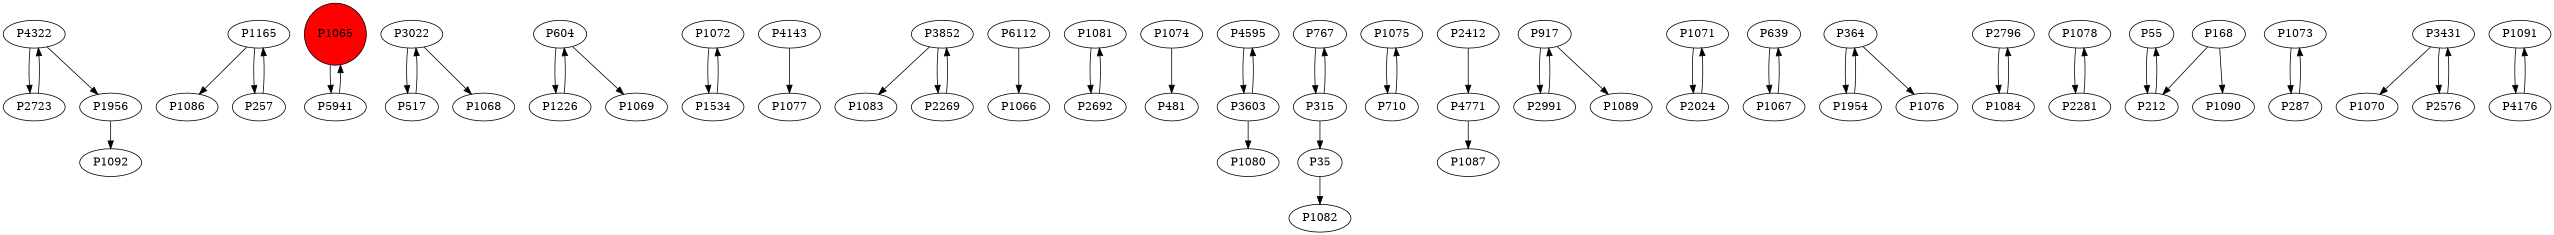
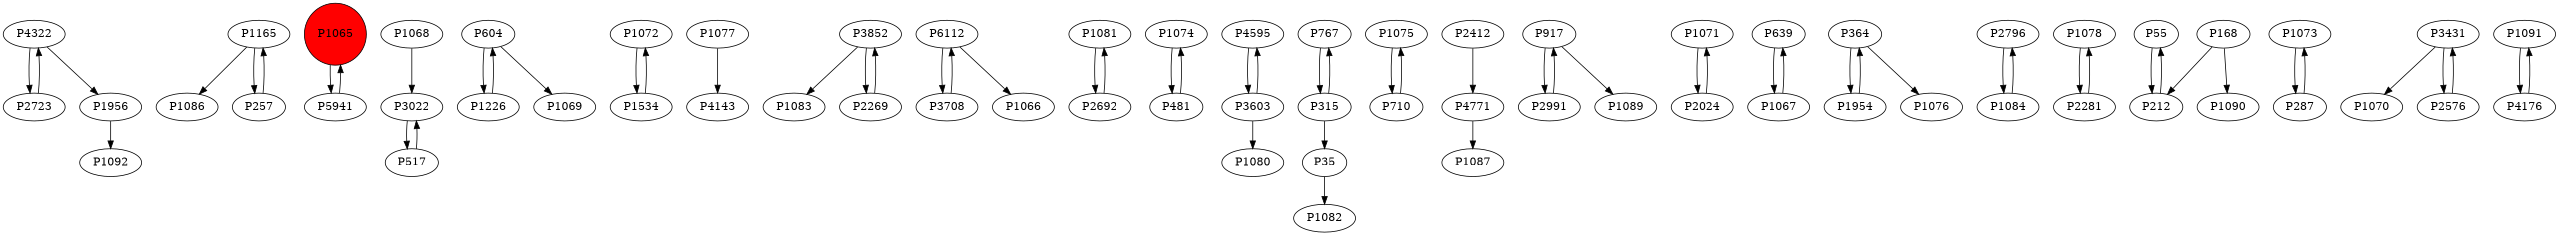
edge "P4143" -> "P1077": reversed
edge "P3022" -> "P1068": reversed
edge "P481" -> "P1074": added
node "P3708": added
